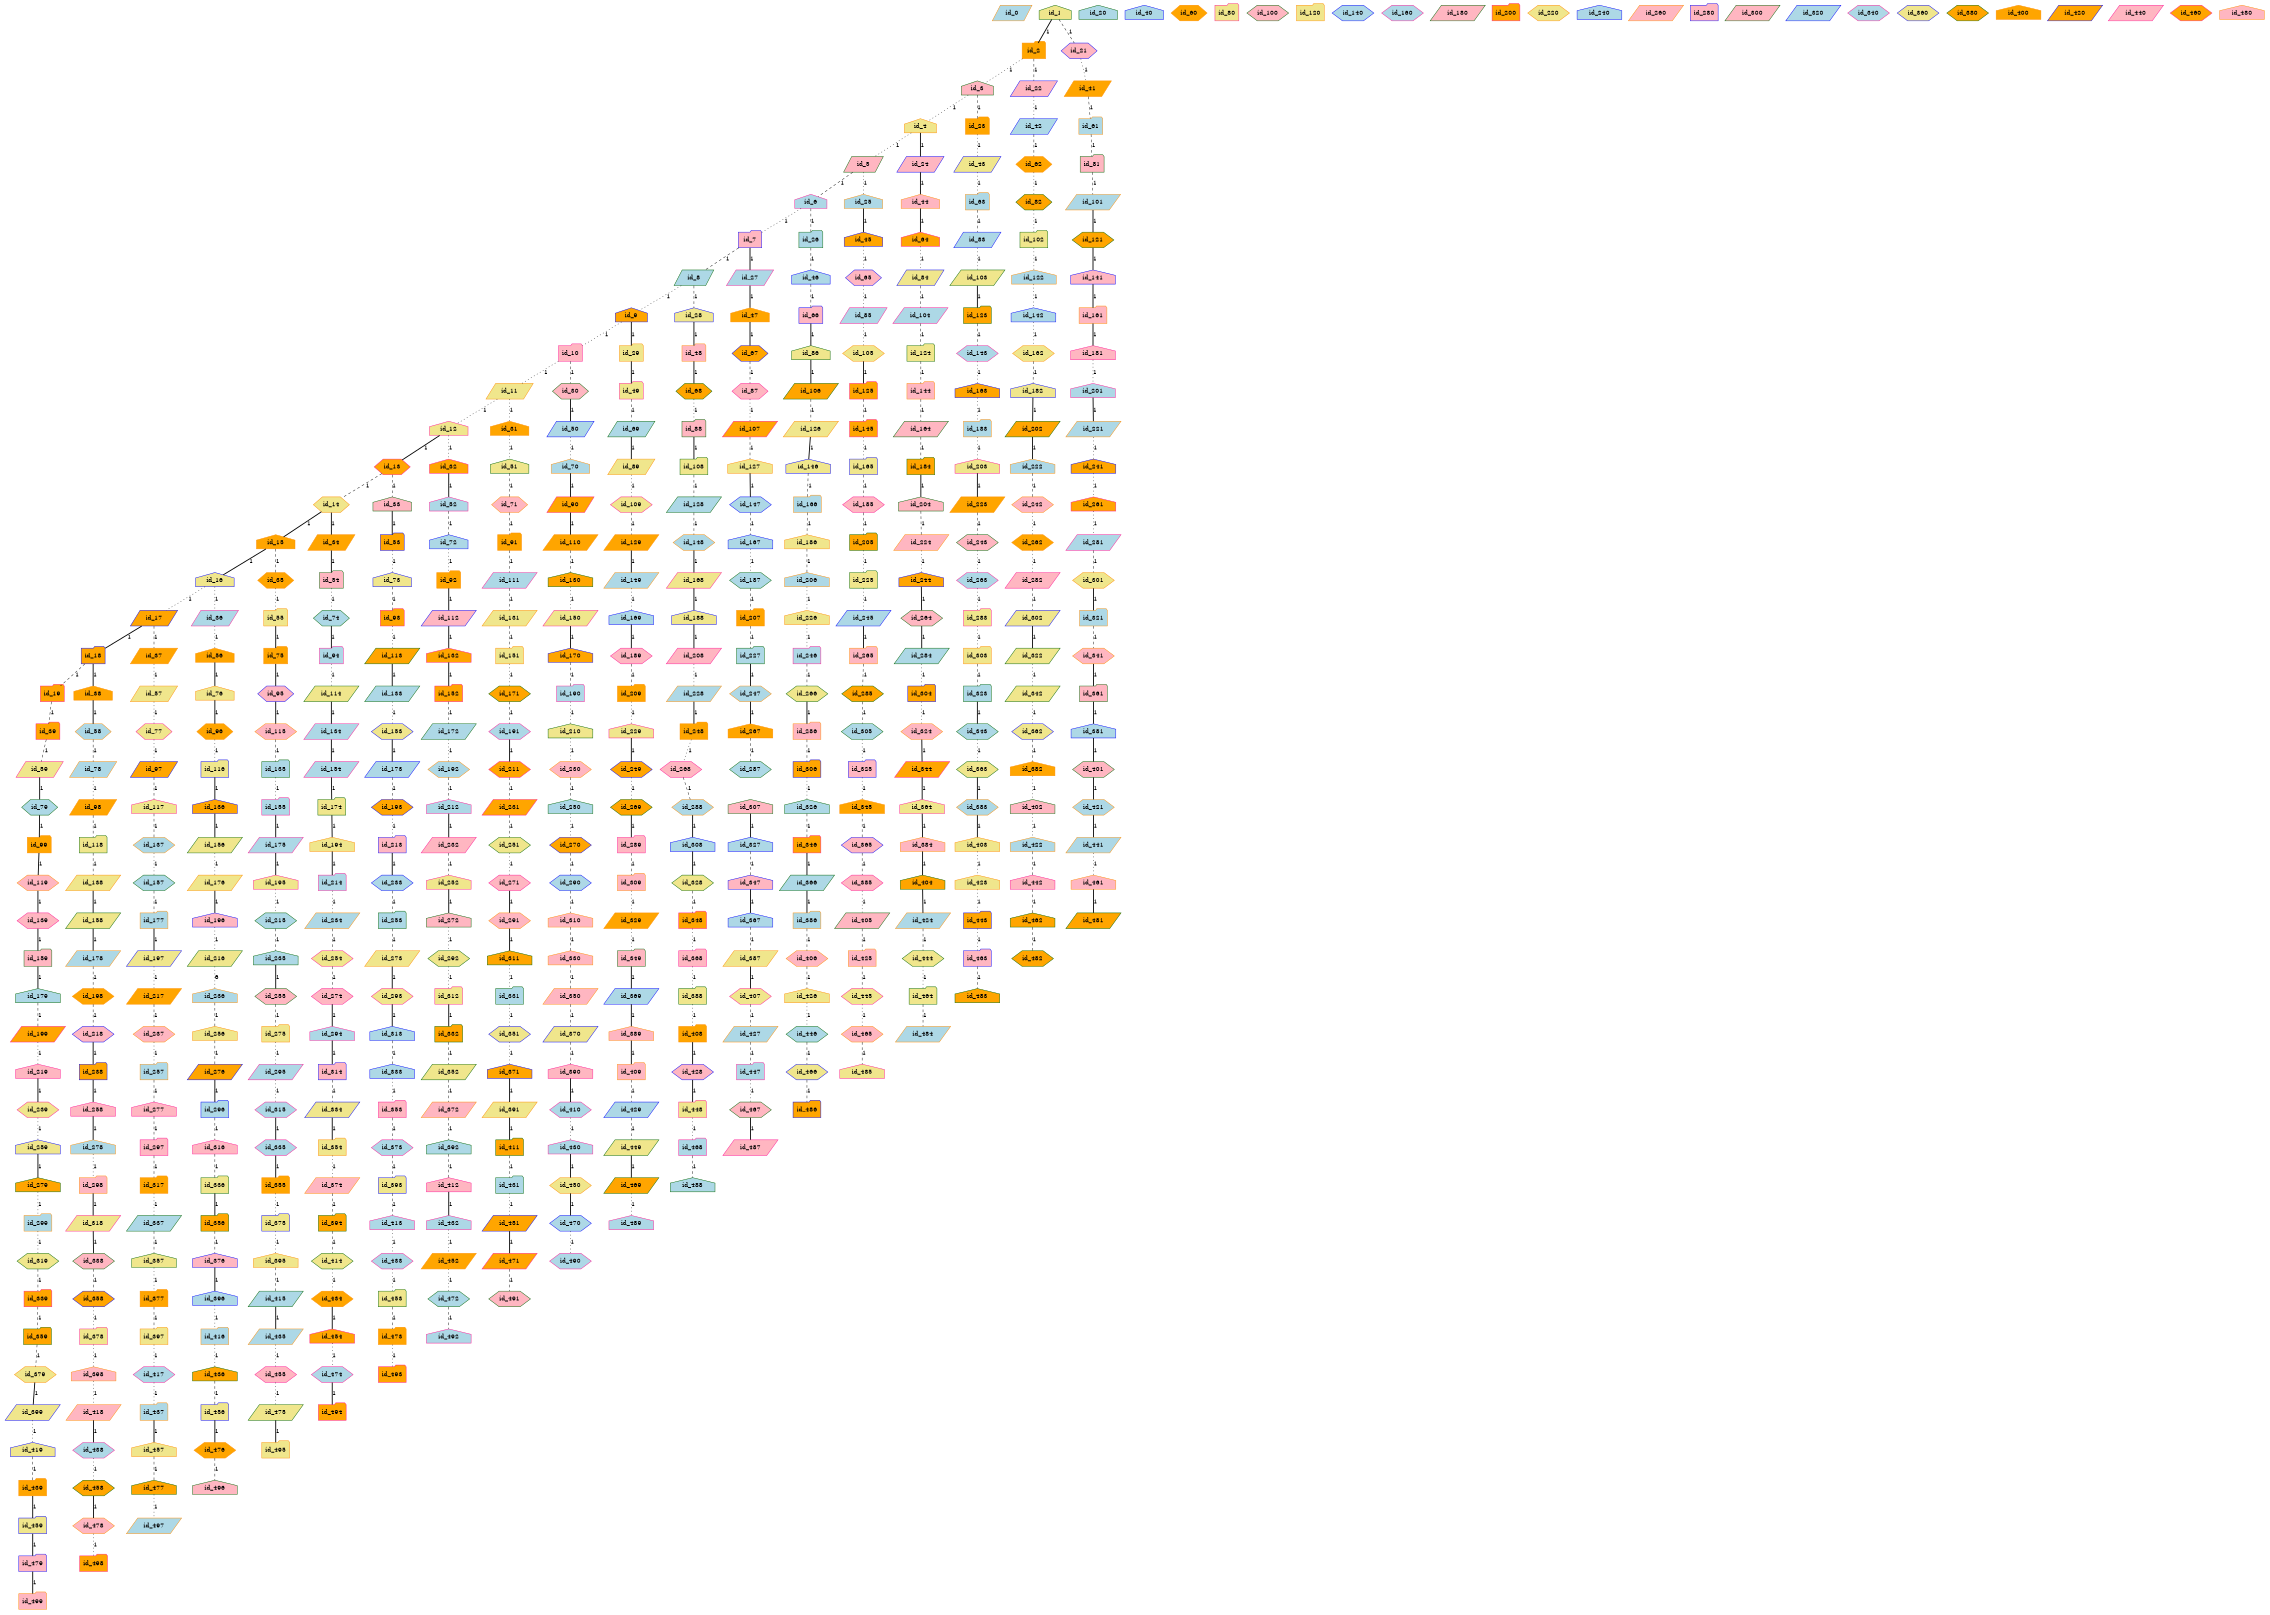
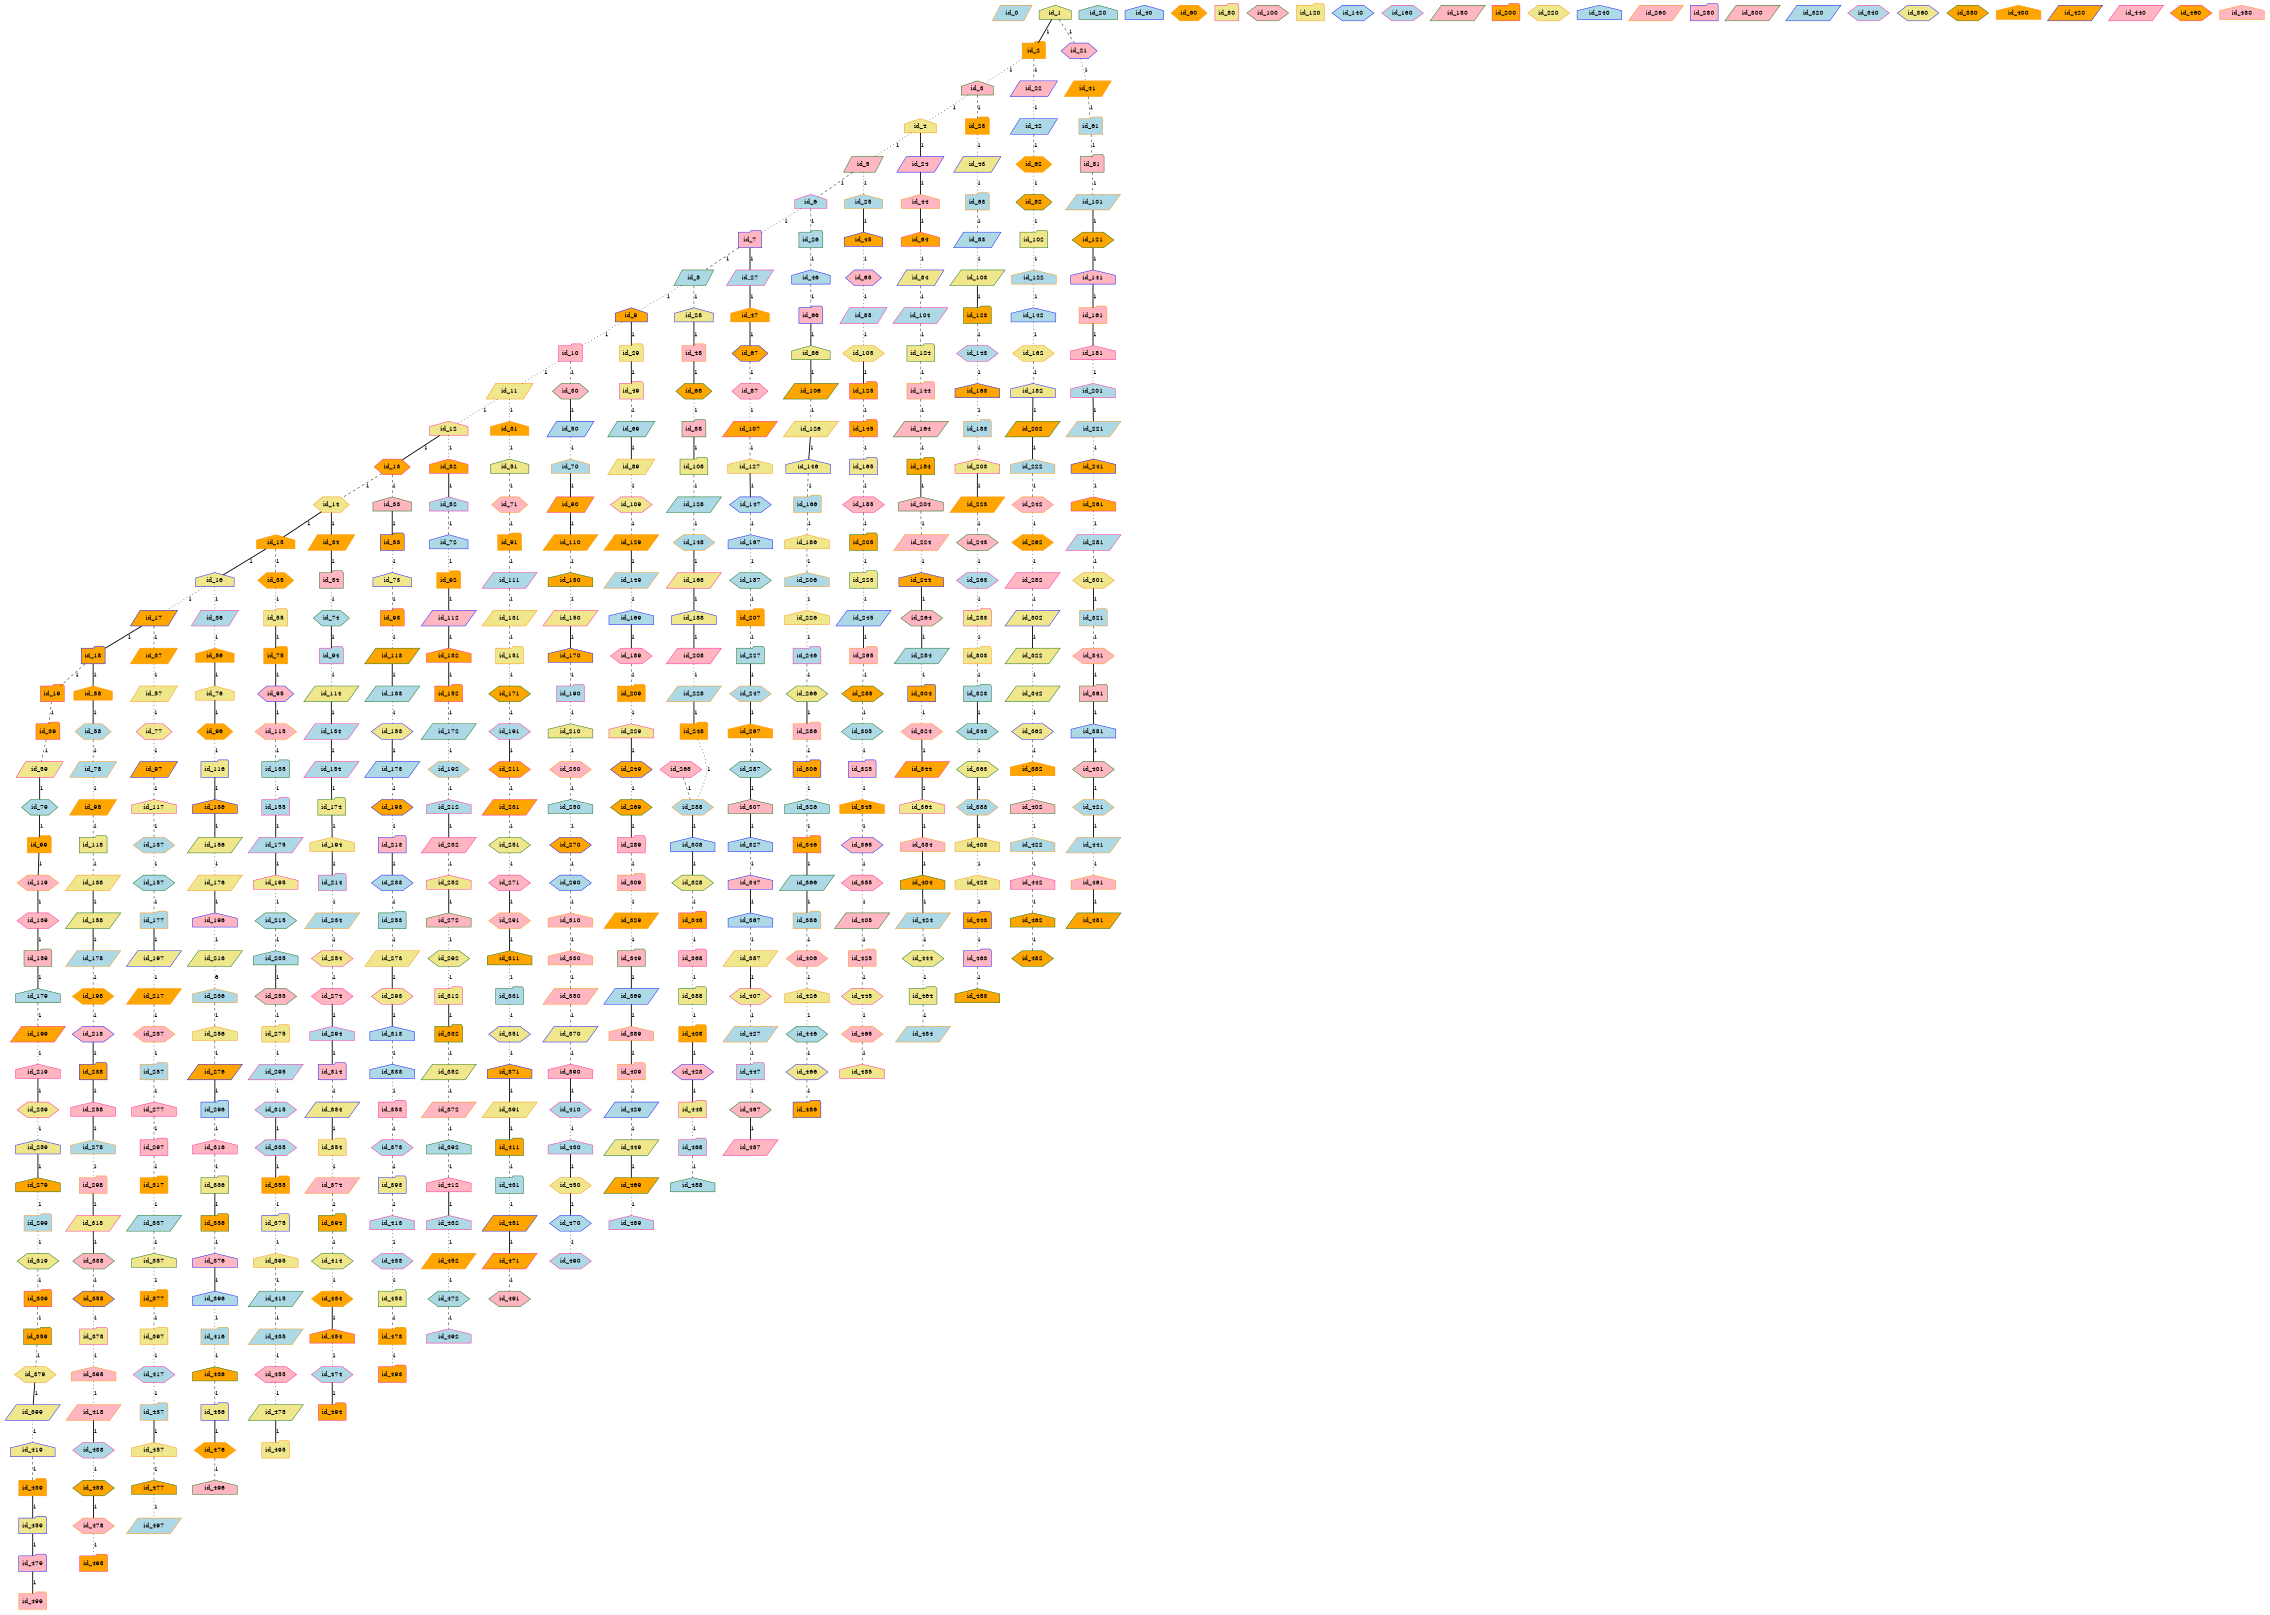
edge "id_248" -- "id_268": now "id_248" -- "id_288"
edge "id_287" -- "id_307": added, label "1"
edge "id_415" -- "id_435": style bold -> dashed
